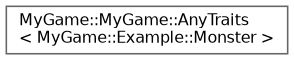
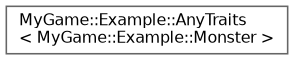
node "MyGame::MyGame::AnyTraits < MyGame::Example::Monster >": label "MyGame::MyGame::AnyTraits < MyGame::Example::Monster >" -> "MyGame::Example::AnyTraits < MyGame::Example::Monster >"
